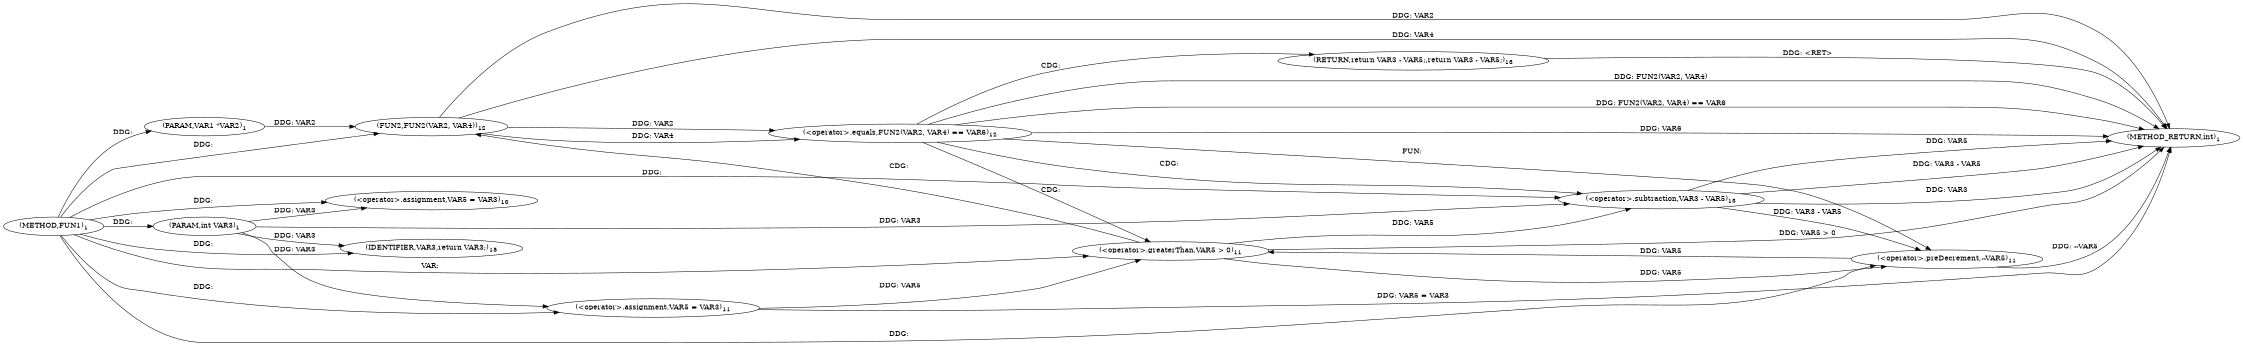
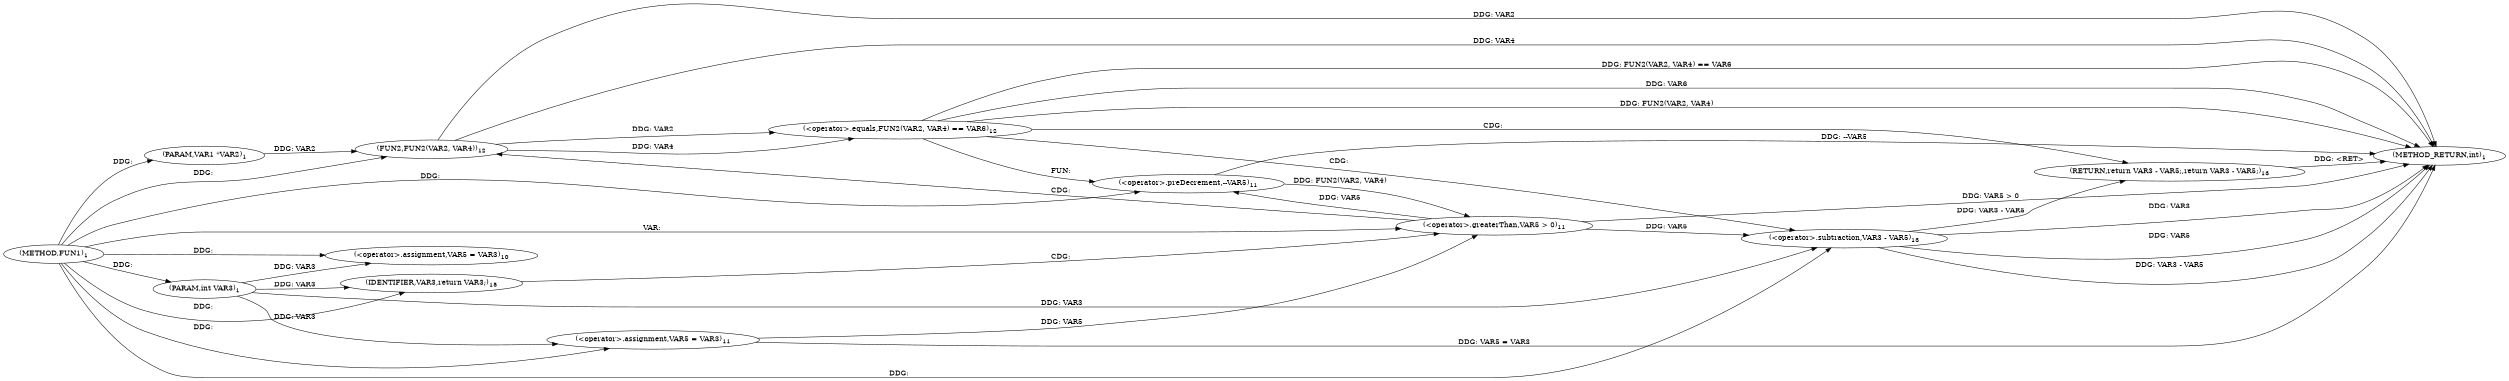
edge "(<operator>.equals,FUN2(VAR2, VAR4) == VAR6)" -> "(<operator>.greaterThan,VAR5 > 0)": now "(IDENTIFIER,VAR3,return VAR3;)" -> "(<operator>.greaterThan,VAR5 > 0)"
edge "(<operator>.subtraction,VAR3 - VAR5)" -> "(<operator>.preDecrement,--VAR5)": now "(<operator>.subtraction,VAR3 - VAR5)" -> "(RETURN,return VAR3 - VAR5;,return VAR3 - VAR5;)"
edge "(<operator>.preDecrement,--VAR5)" -> "(<operator>.greaterThan,VAR5 > 0)": label "DDG: VAR5" -> "DDG: FUN2(VAR2, VAR4)"
